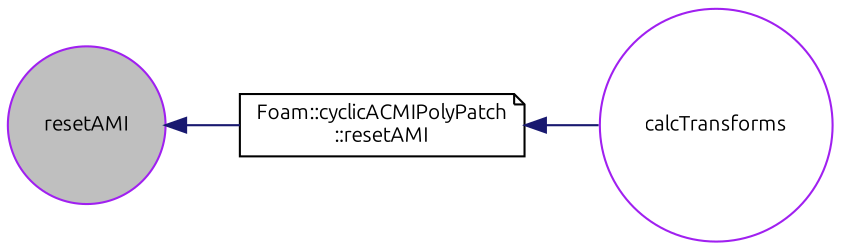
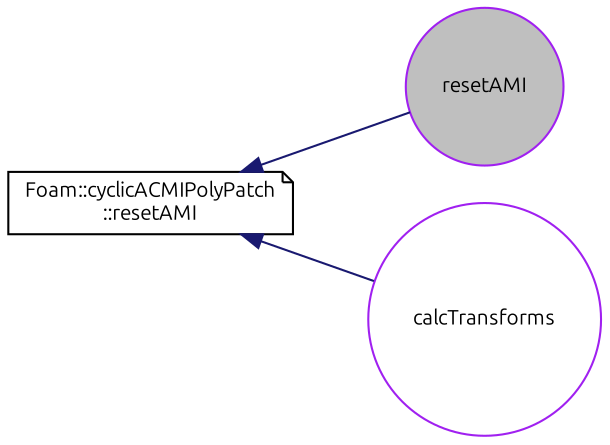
edge "Foam::cyclicACMIPolyPatch ::resetAMI" -> "resetAMI": reversed
